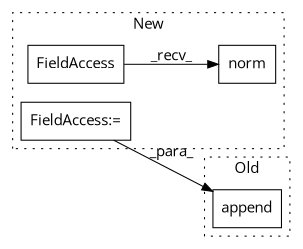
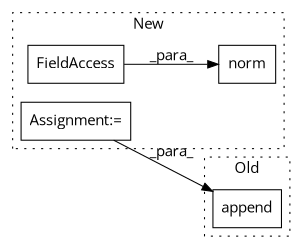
edge "FieldAccess" -> "norm": label "_recv_" -> "_para_"
node "FieldAccess:=": label "FieldAccess:=" -> "Assignment:="
